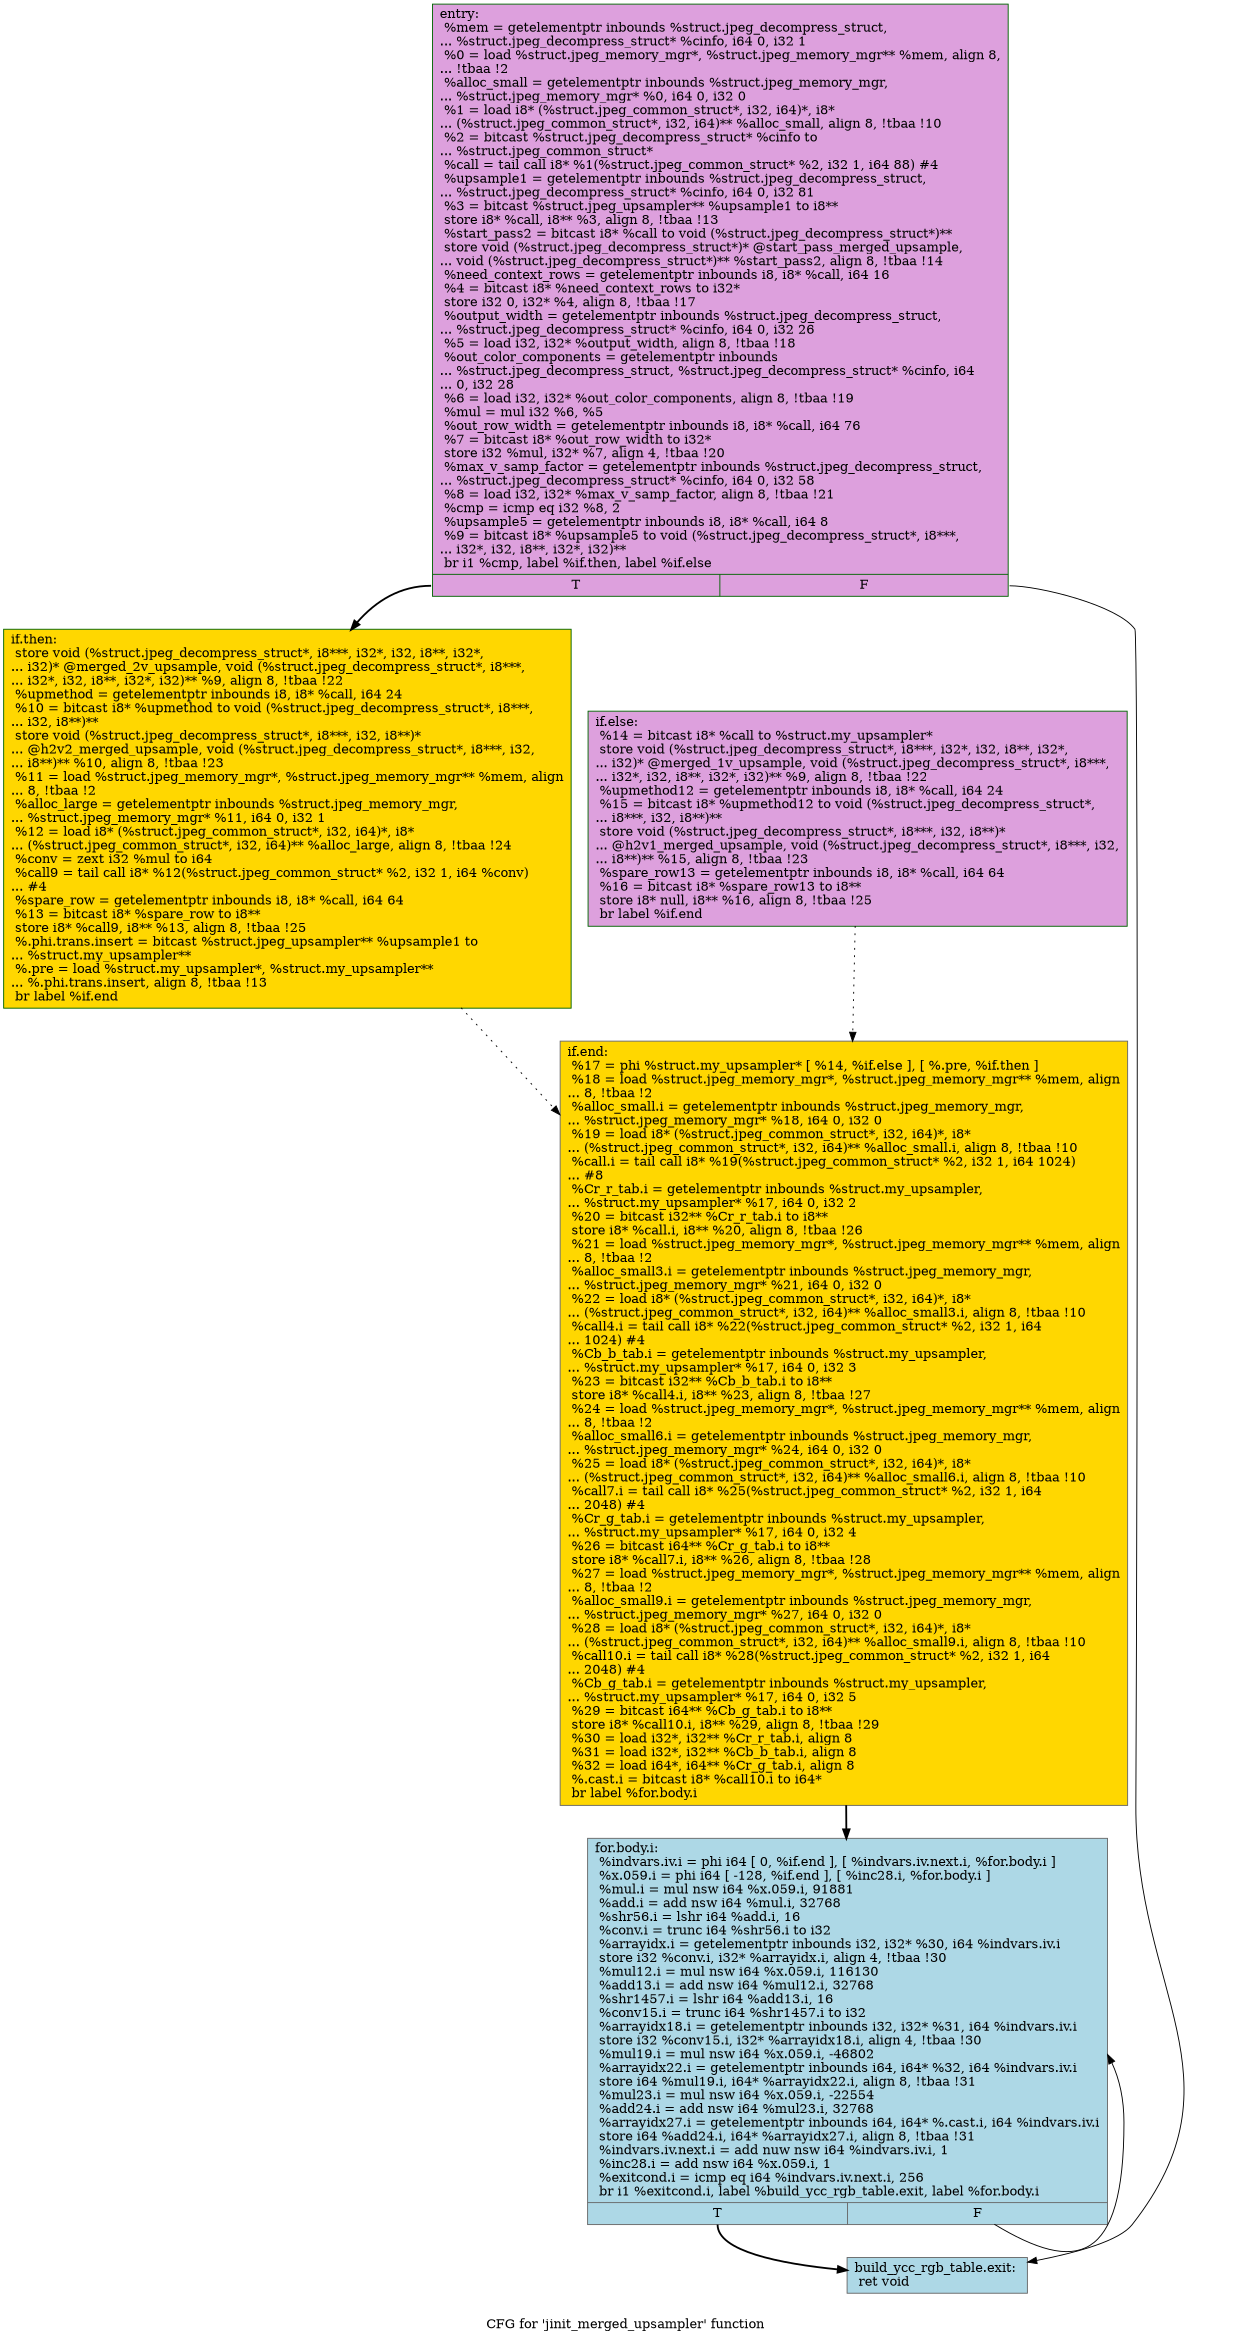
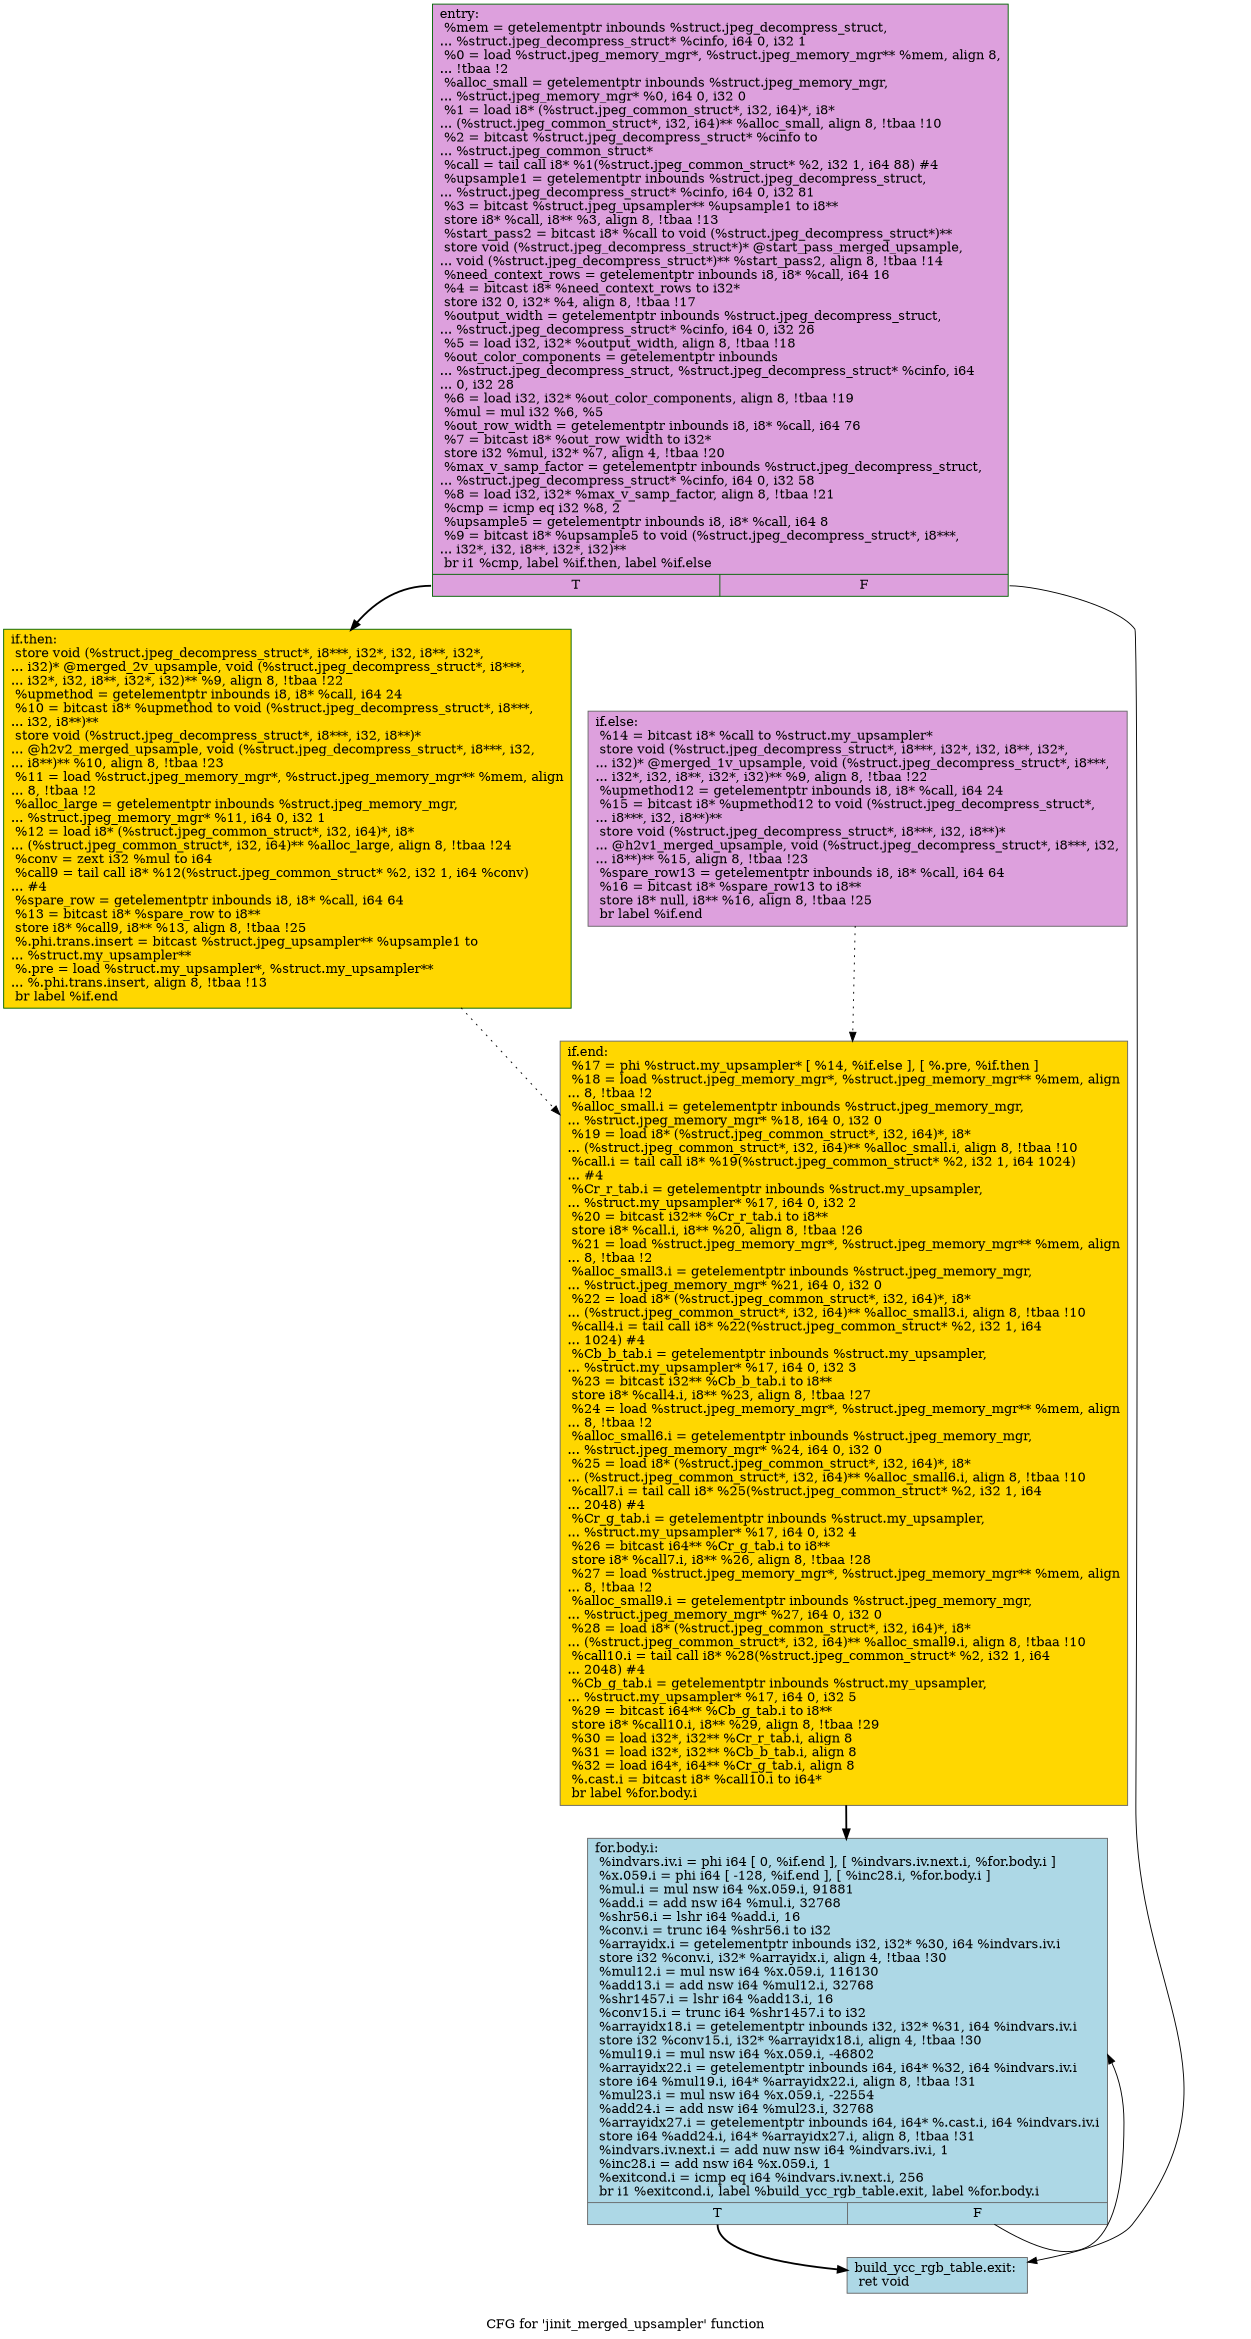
node "if.else:": color darkgreen -> gray40
node "if.end:": text "... #8" -> "... #4"
